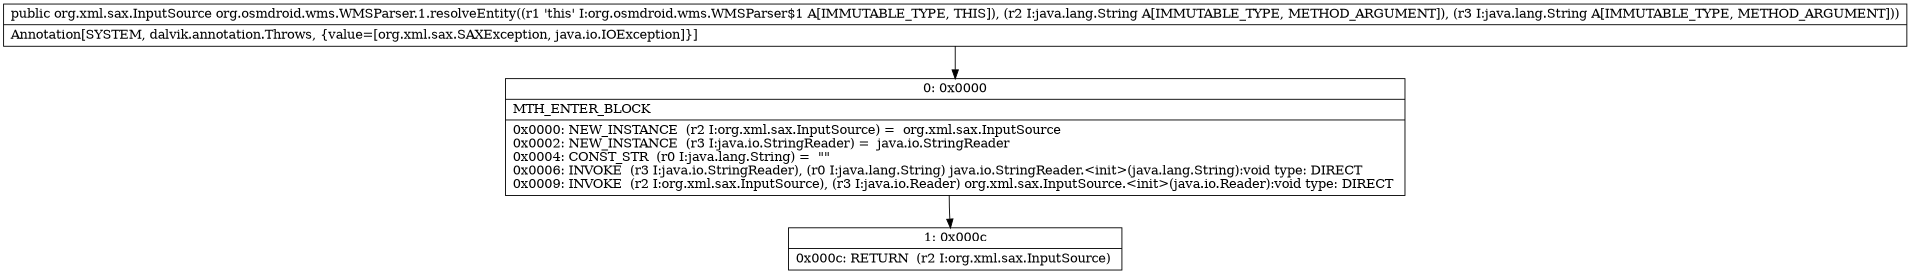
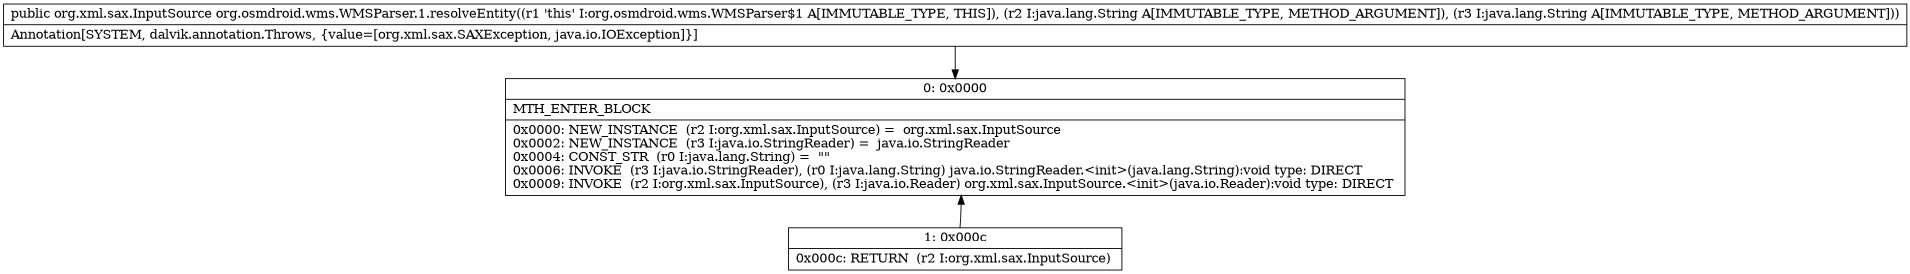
edge "0: 0x0000" -> "1: 0x000c": reversed
